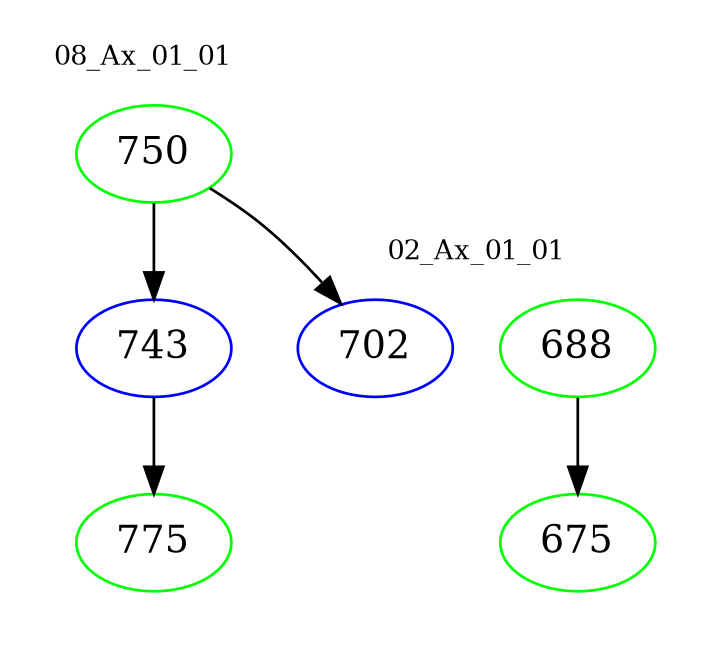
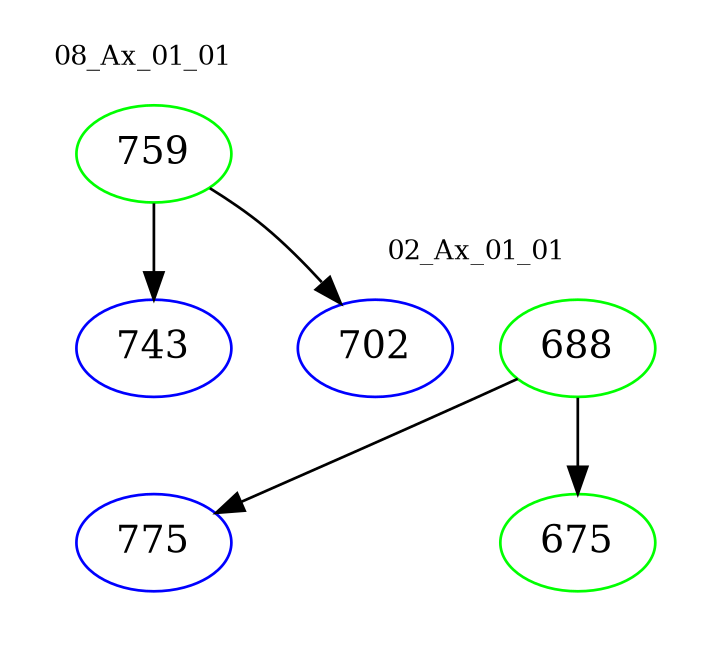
node "750": label "750" -> "759"
edge "743" -> "775": now "688" -> "775"
node "775": color green -> blue
